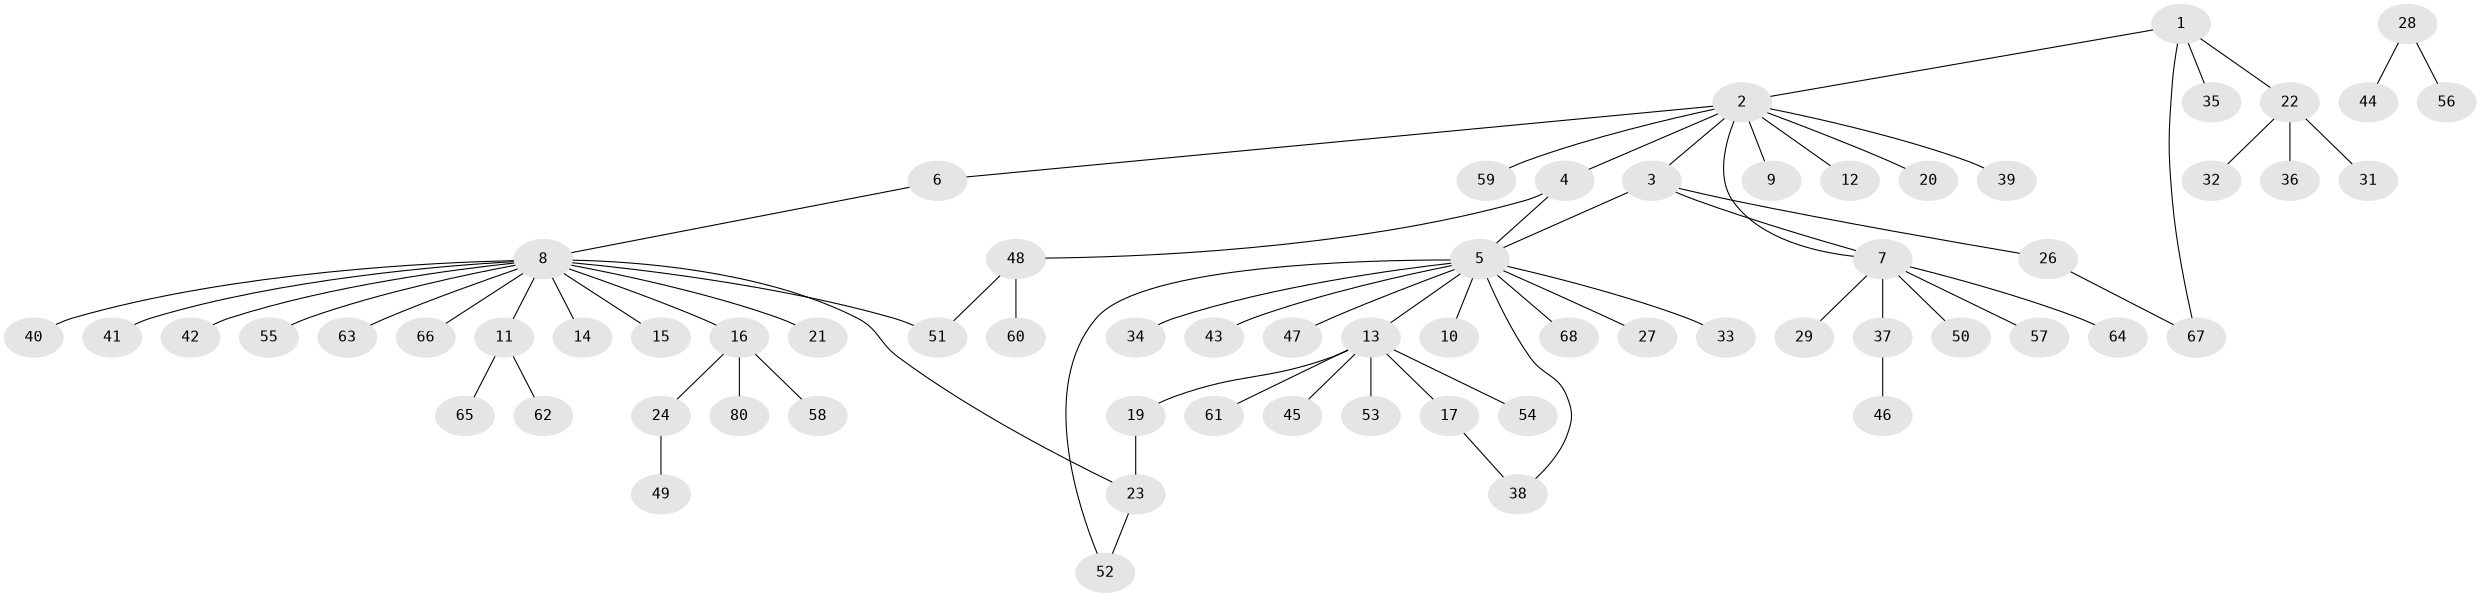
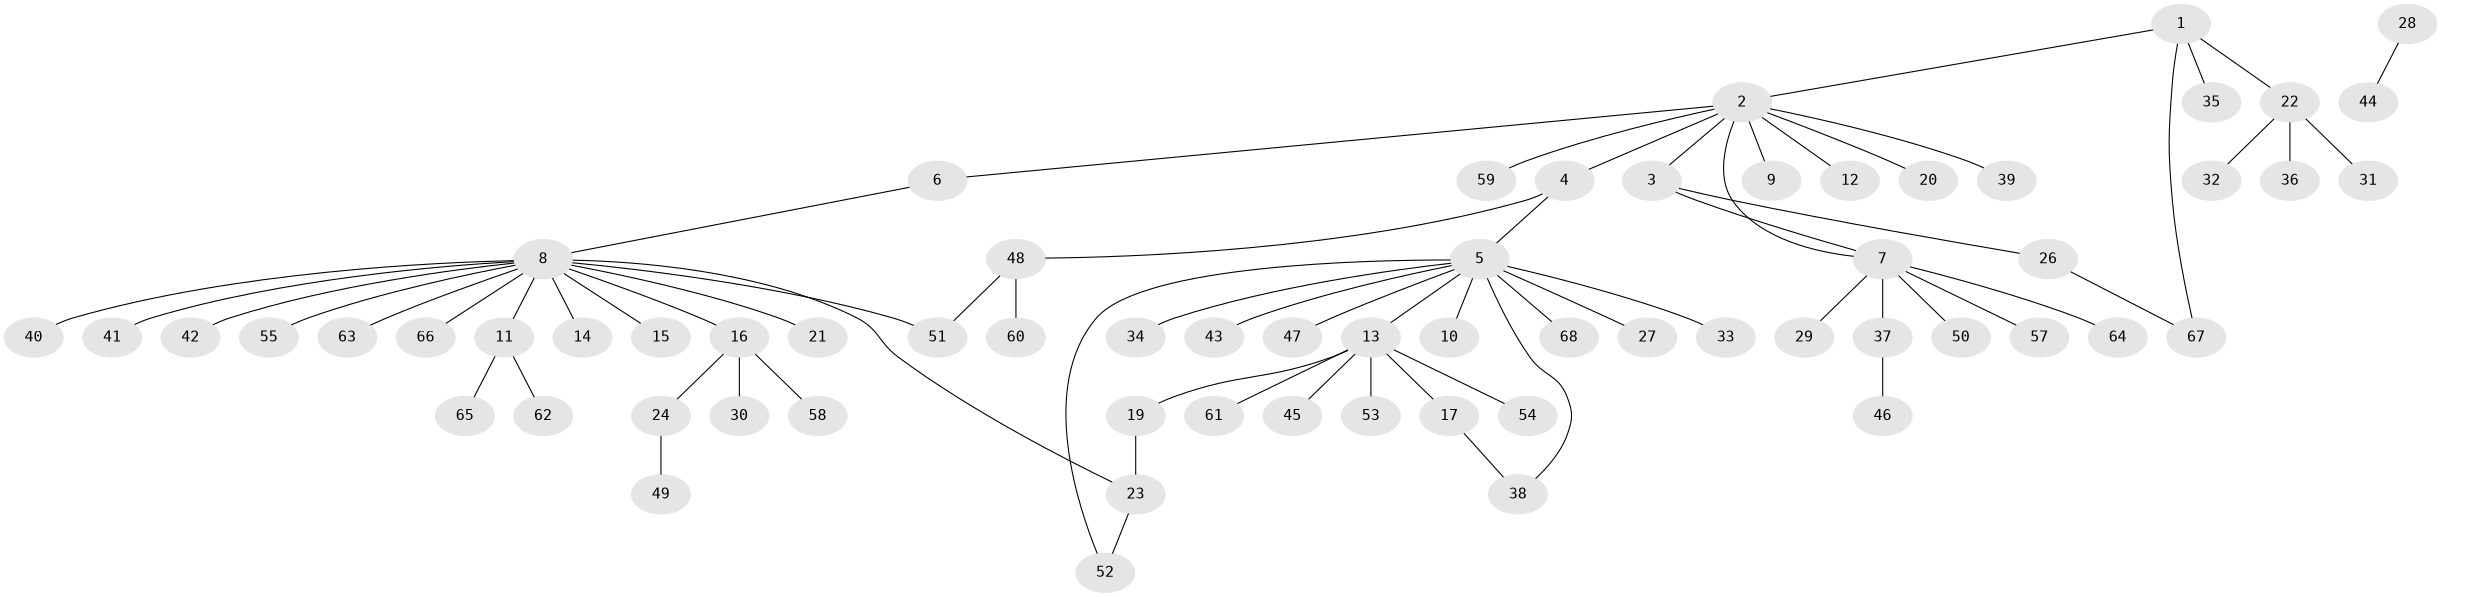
node "56": removed
edge "3" -- "5": removed
node "80": label "80" -> "30"
